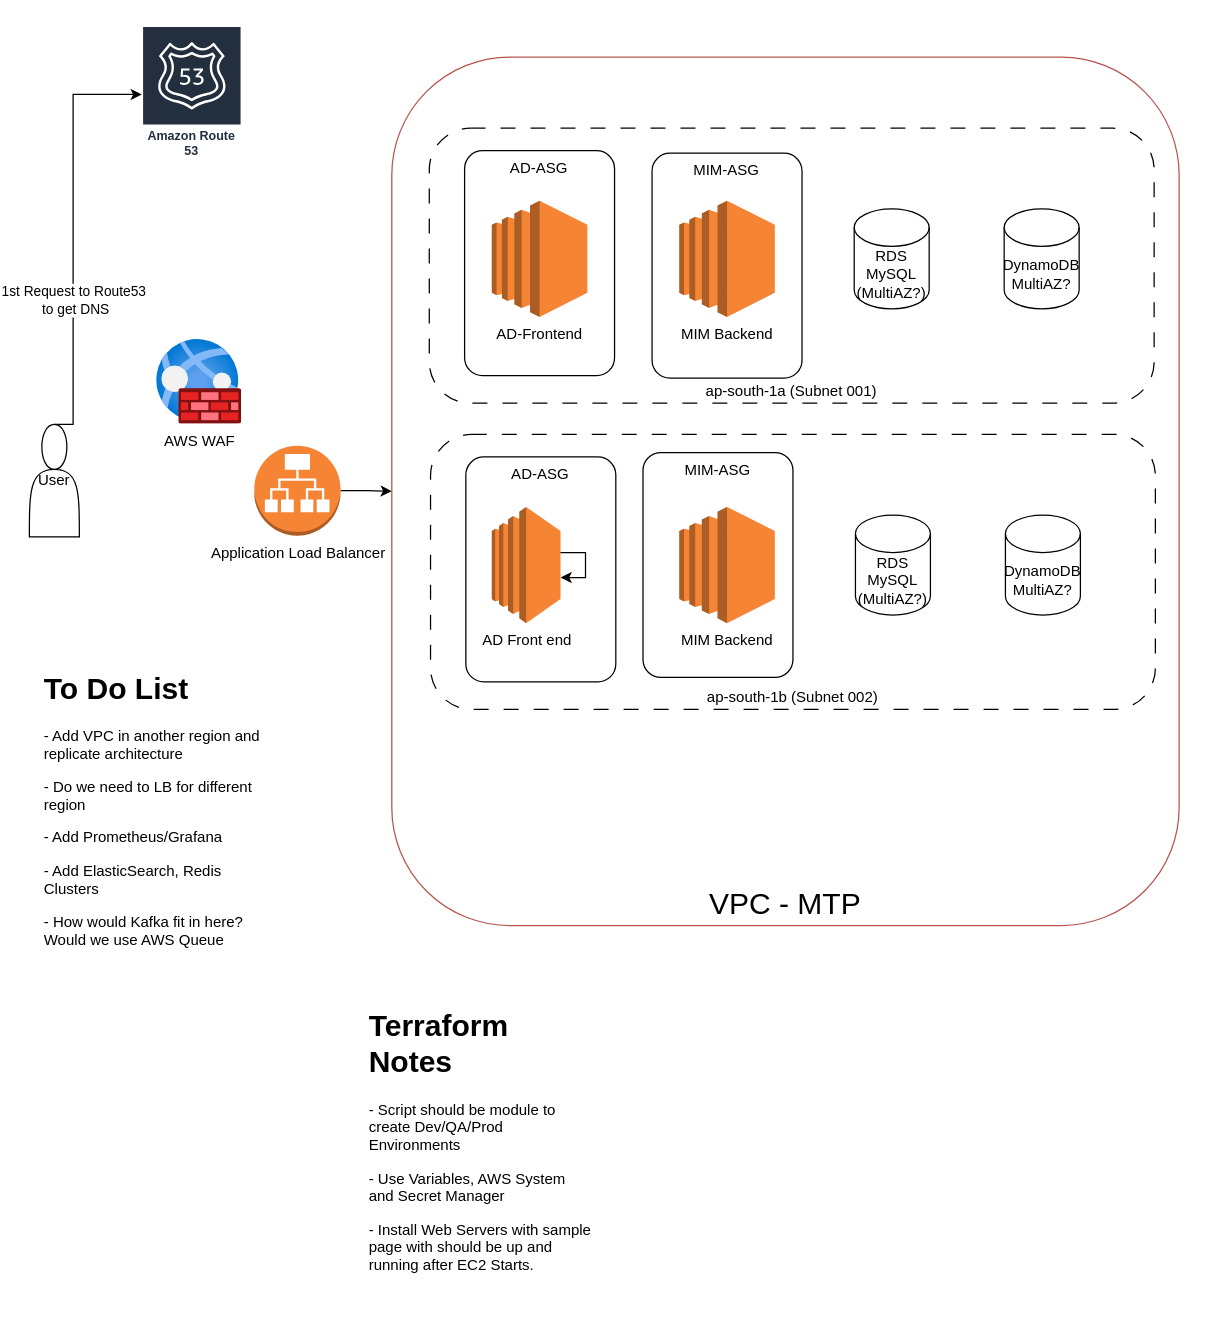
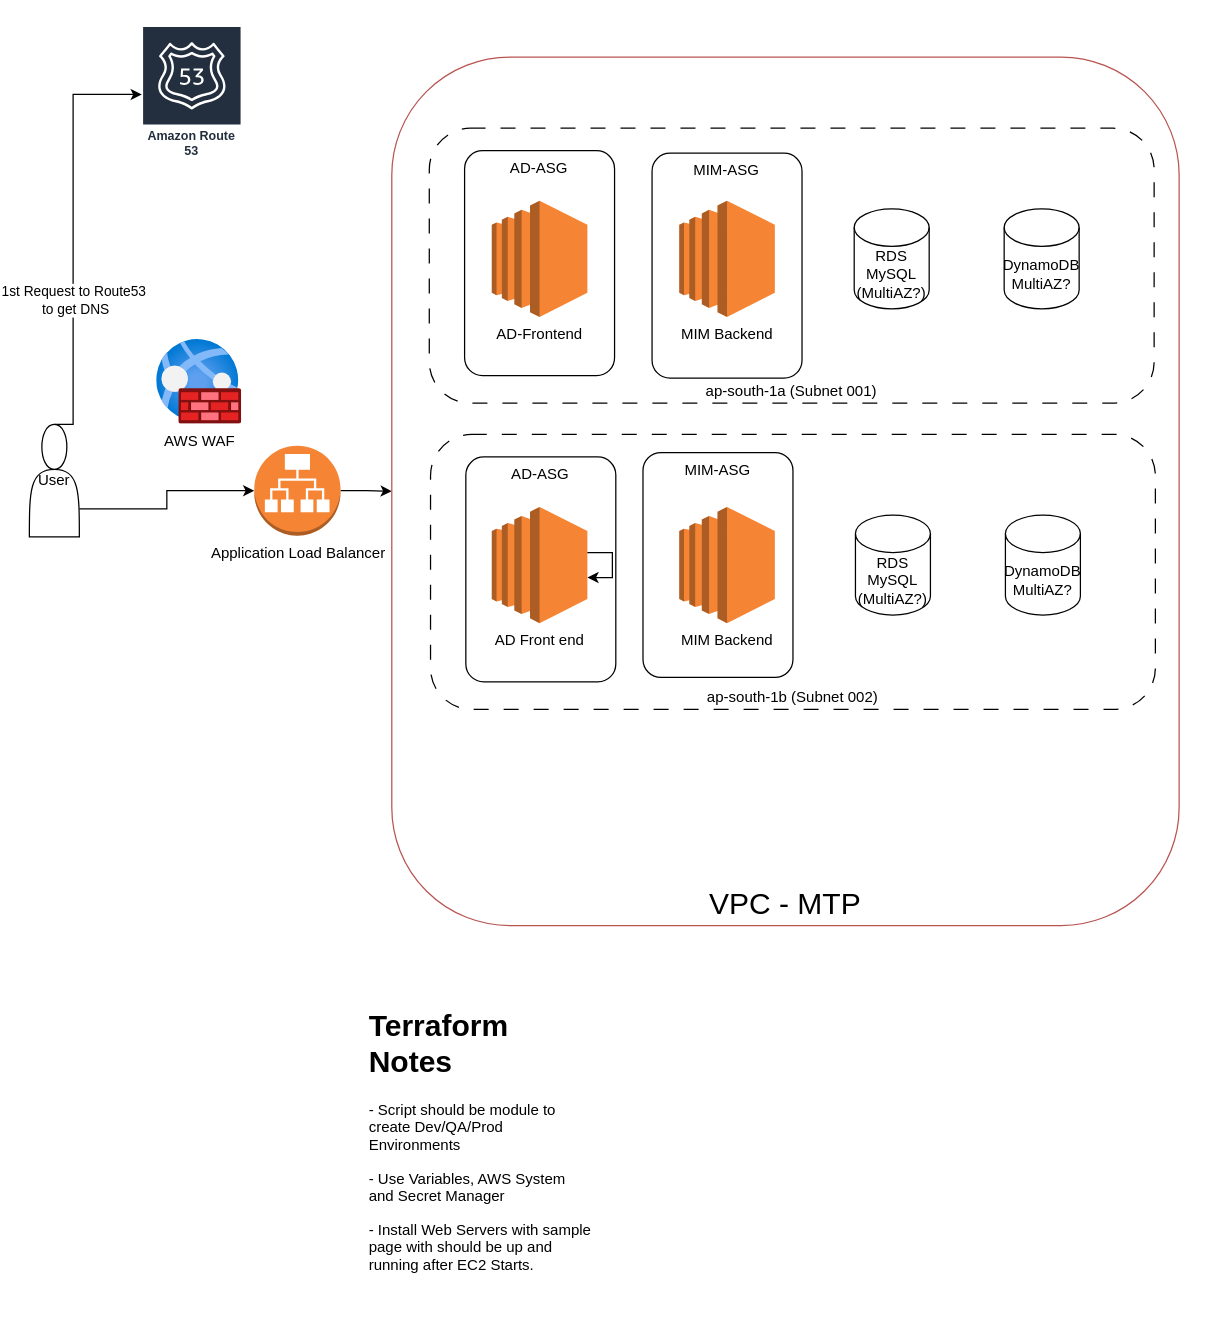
edge "User" -> "Application Load Balancer": added
node "AD Front end": size 69x116 -> 96x116
node "To Do List- Add VPC in another region and replicate architecture - Do we need to LB for different region - Add Prometheus/Grafana - Add ElasticSearch, Redis Clusters - How would Kafka fit in here? Would we use AWS Queue": removed
